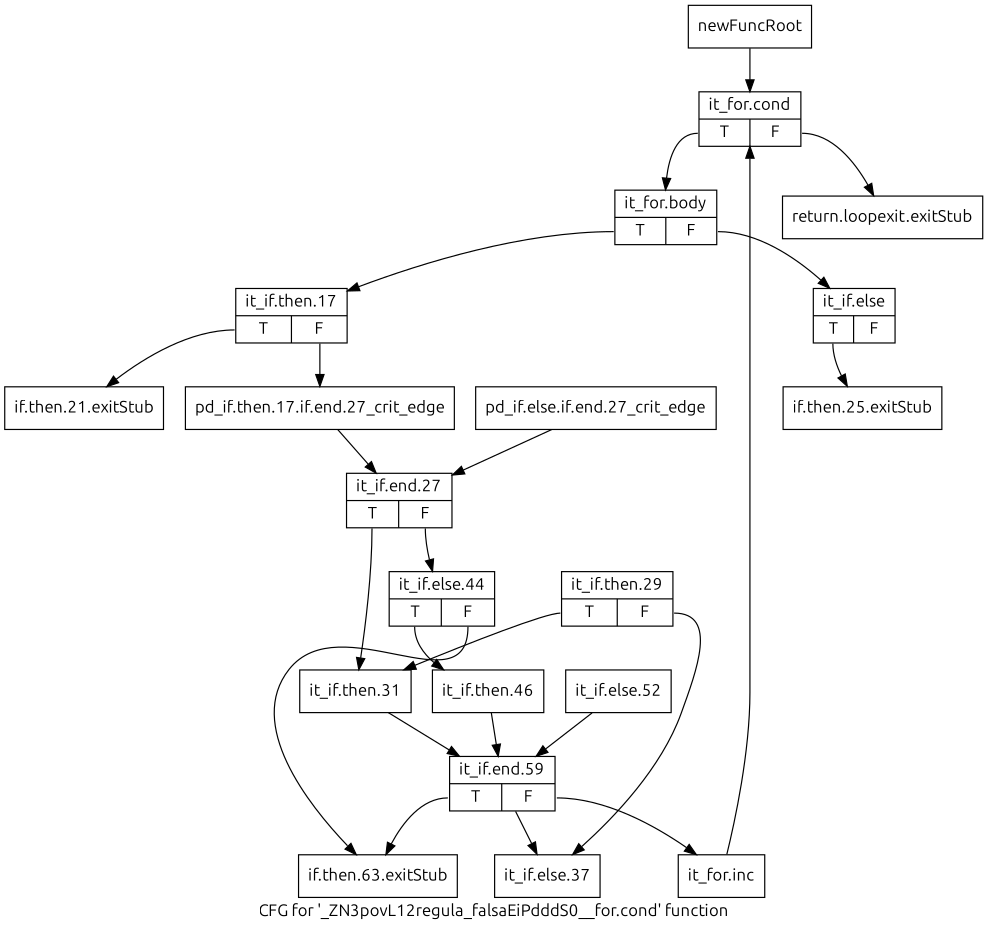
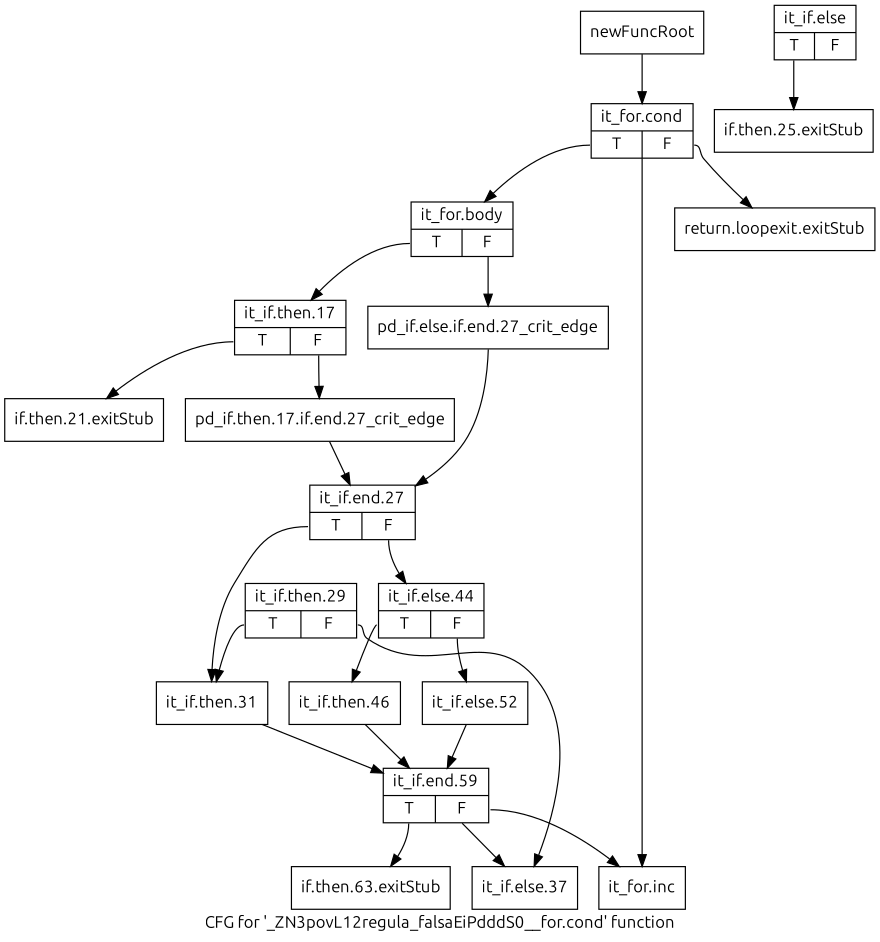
edge "it_for.body" -> "it_if.else": now "it_for.body" -> "pd_if.else.if.end.27_crit_edge"
edge "it_for.inc" -> "it_for.cond": reversed
edge "it_if.else.44" -> "if.then.63.exitStub": now "it_if.else.44" -> "it_if.else.52"
